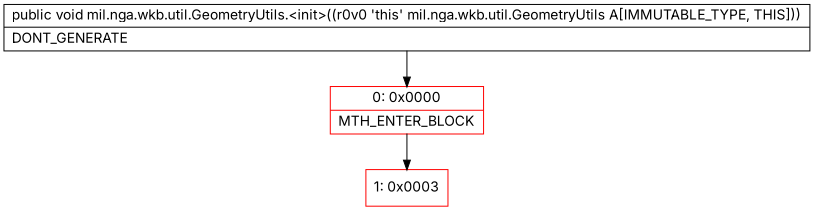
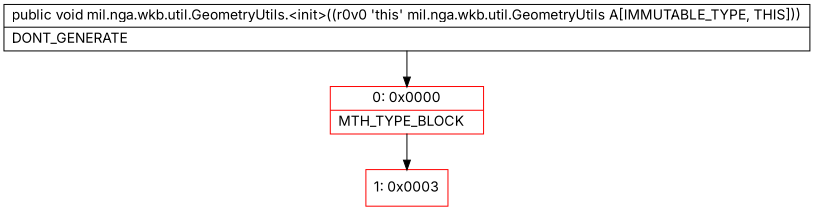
node "0: 0x0000": text "MTH_ENTER_BLOCK" -> "MTH_TYPE_BLOCK"
